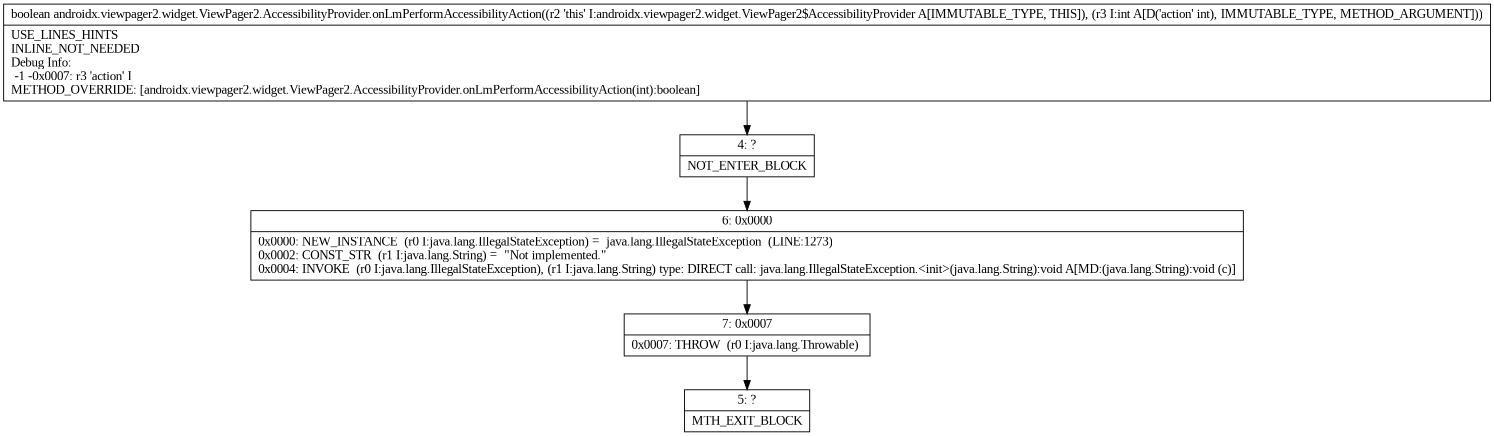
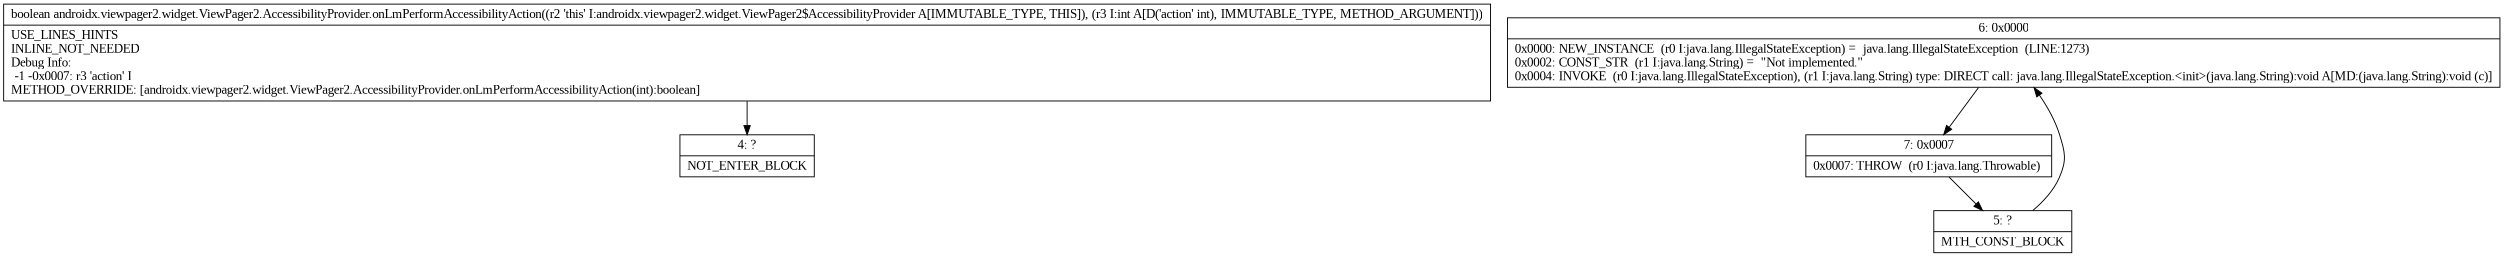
edge "4: ?" -> "6: 0x0000": now "5: ?" -> "6: 0x0000"
node "5: ?": text "MTH_EXIT_BLOCK" -> "MTH_CONST_BLOCK"
